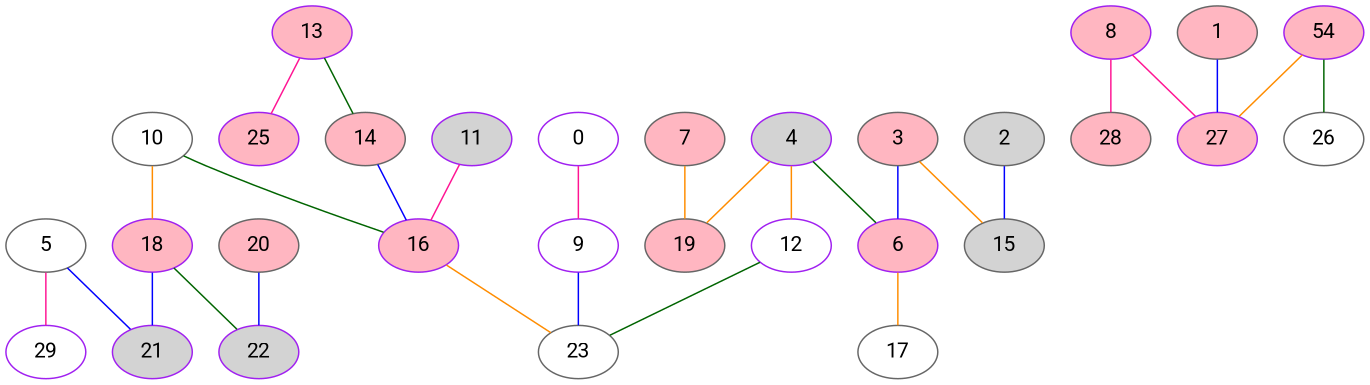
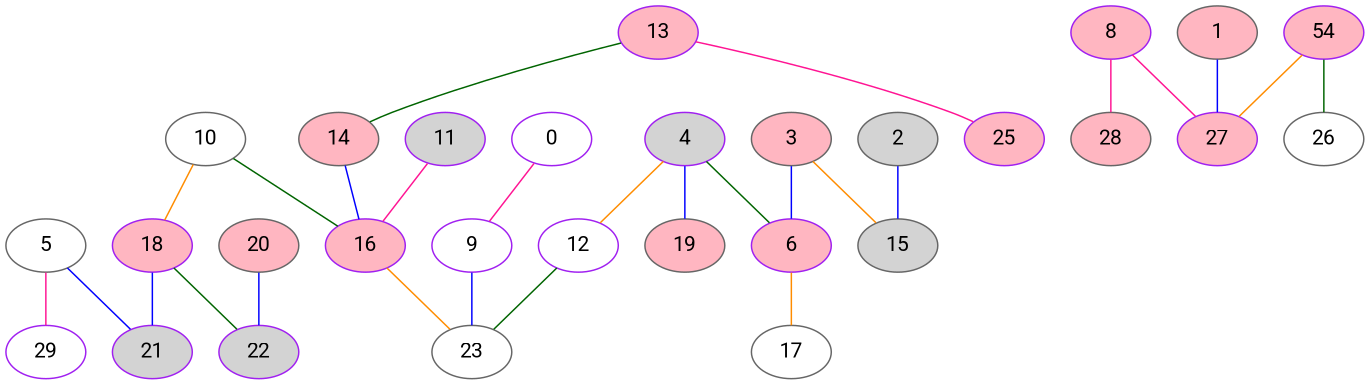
node "7": removed
edge "4" -- "19": color darkorange -> blue
